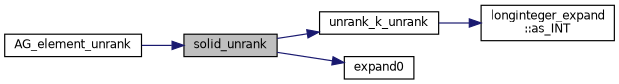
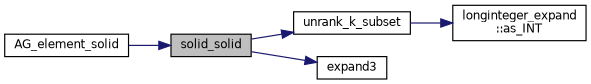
node "unrank_k_unrank": label "unrank_k_unrank" -> "unrank_k_subset"
node "AG_element_unrank": label "AG_element_unrank" -> "AG_element_solid"
node "solid_unrank": label "solid_unrank" -> "solid_solid"
node "expand0": label "expand0" -> "expand3"
